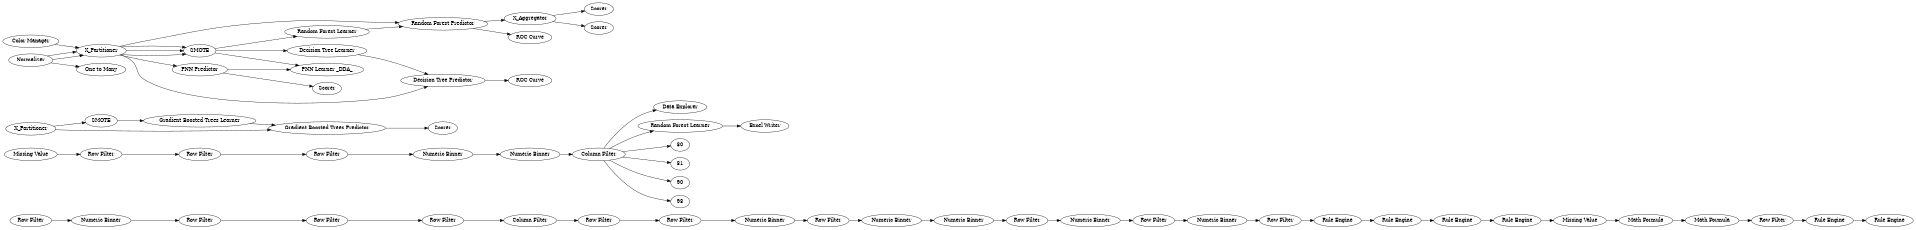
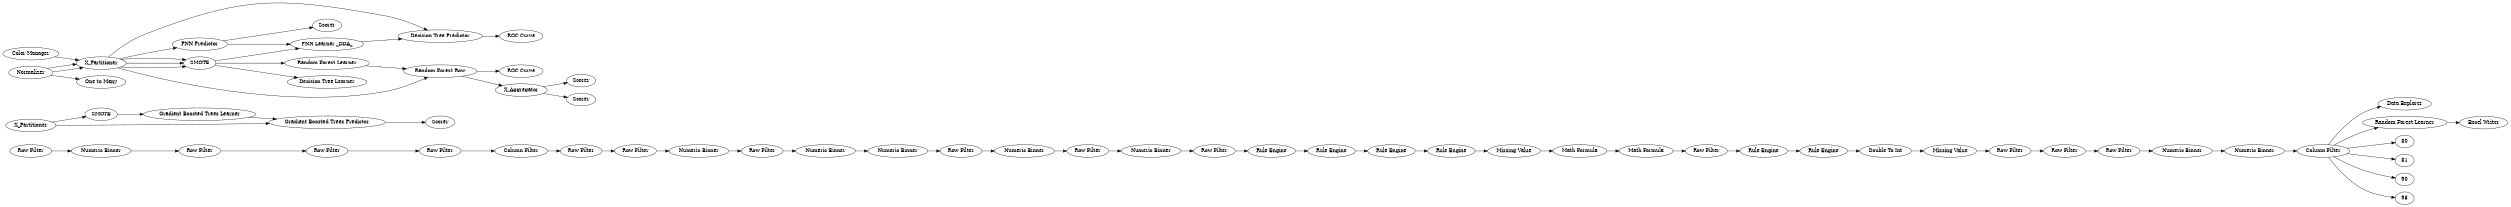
node "Random Forest Predictor": label "Random Forest Predictor" -> "Random Forest Row"
edge "Decision Tree Learner" -> "Decision Tree Predictor": now "PNN Learner _DDA_" -> "Decision Tree Predictor"
node "Double To Int": added
